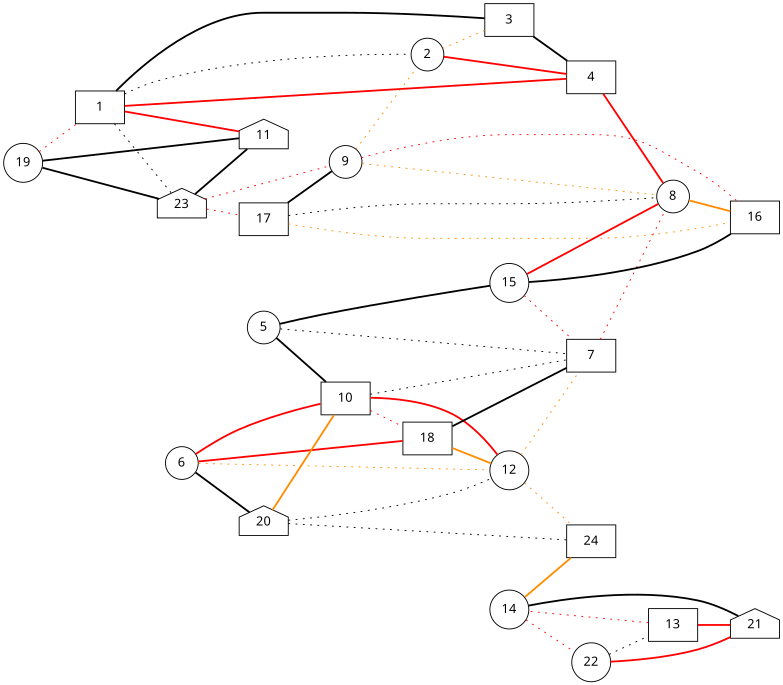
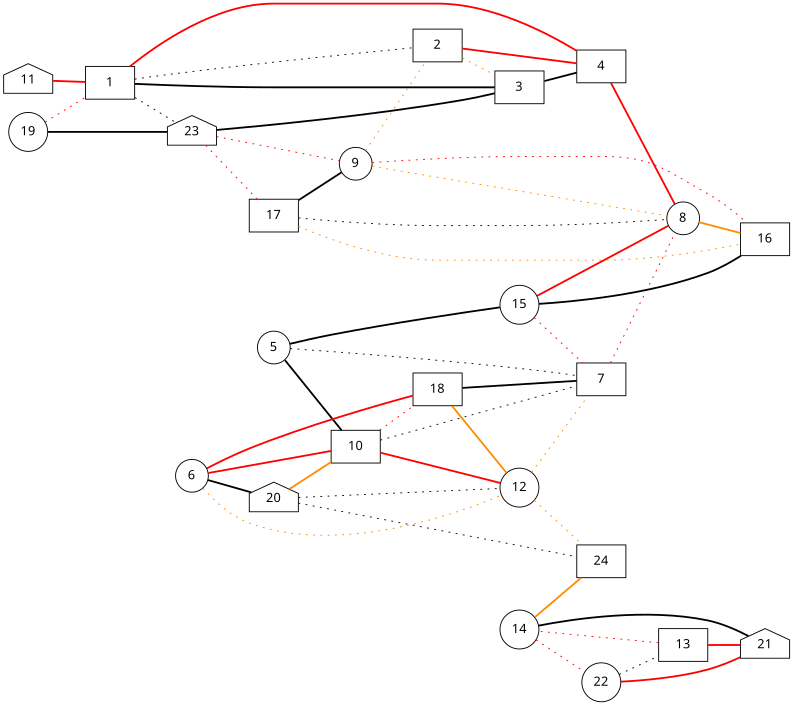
node "2": shape circle -> box
edge "11" -- "19": removed
edge "11" -- "23": now "3" -- "23"
